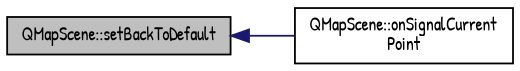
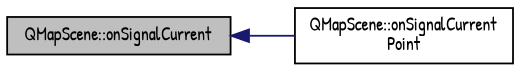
node "QMapScene::setBackToDefault": label "QMapScene::setBackToDefault" -> "QMapScene::onSignalCurrent"
